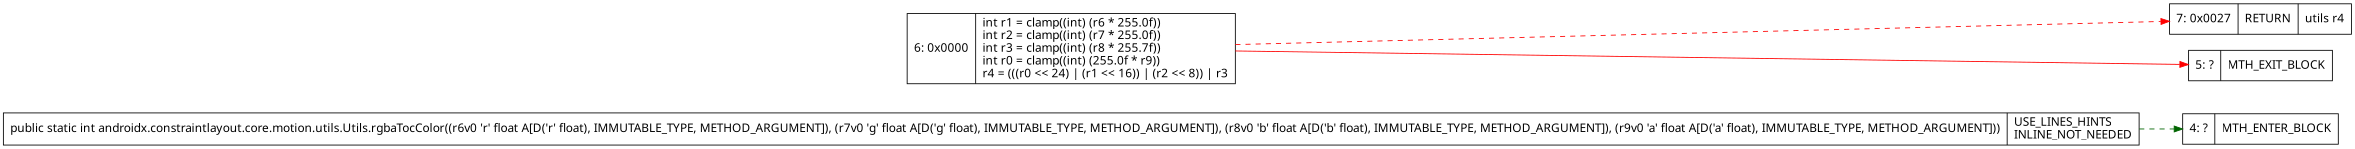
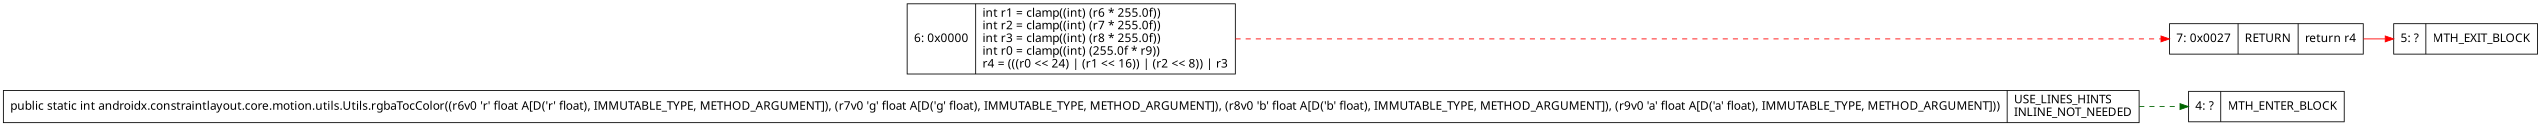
node "7: 0x0027": text "utils r4" -> "return r4"
node "6: 0x0000": text "int r3 = clamp((int) (r8 * 255.7f))" -> "int r3 = clamp((int) (r8 * 255.0f))"
edge "6: 0x0000" -> "5: ?": now "7: 0x0027" -> "5: ?"
